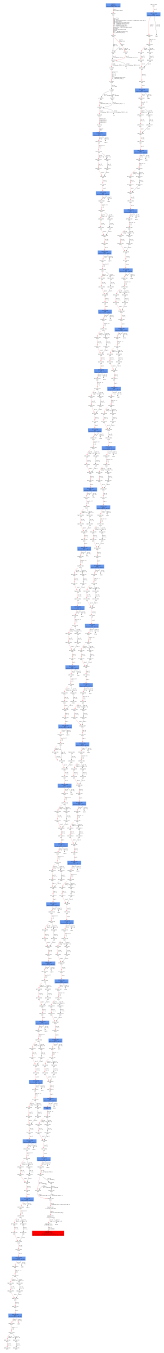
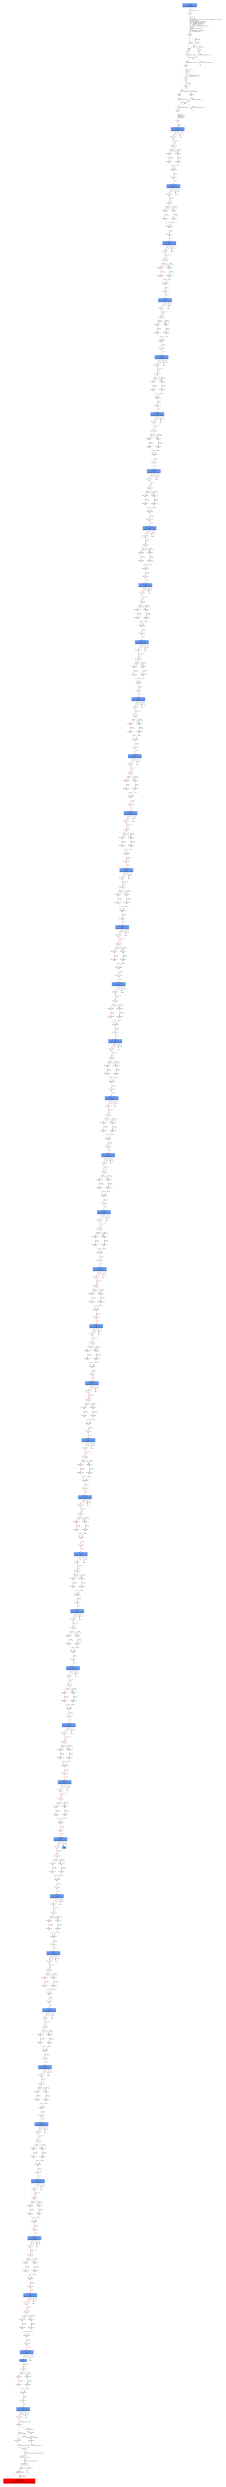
node "25131": fillcolor white -> cornflowerblue
edge "24549 @ N48 main" -> "24552 @ N52 main": now "24549 @ N48 main" -> "24550 @ N51 main"
node "24856 @ N49 main": added
